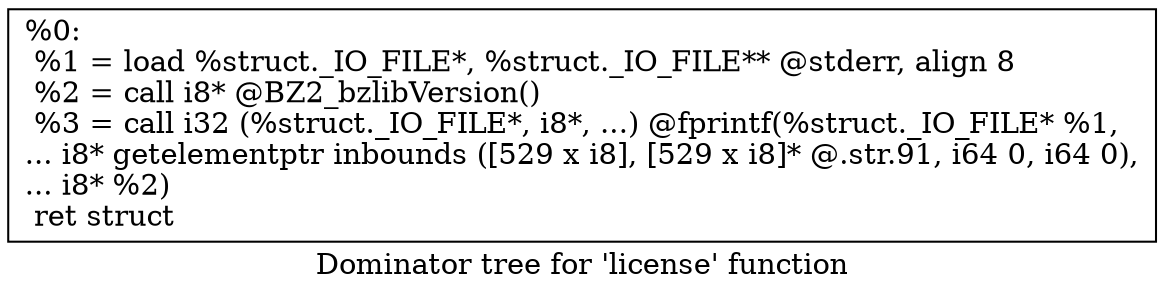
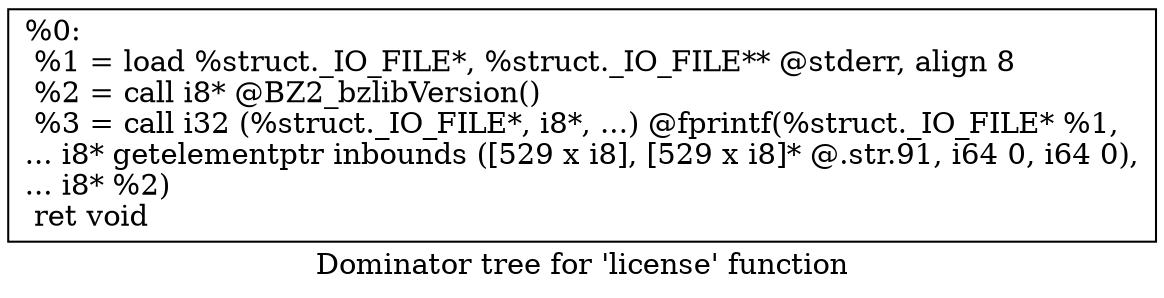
node "%0:": text "ret struct" -> "ret void"
